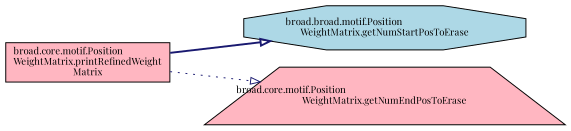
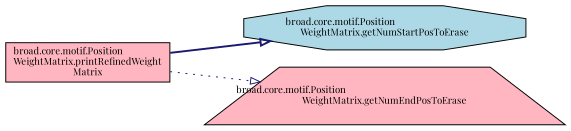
node "broad.broad.motif.Position WeightMatrix.getNumStartPosToErase": label "broad.broad.motif.Position WeightMatrix.getNumStartPosToErase" -> "broad.core.motif.Position WeightMatrix.getNumStartPosToErase"
